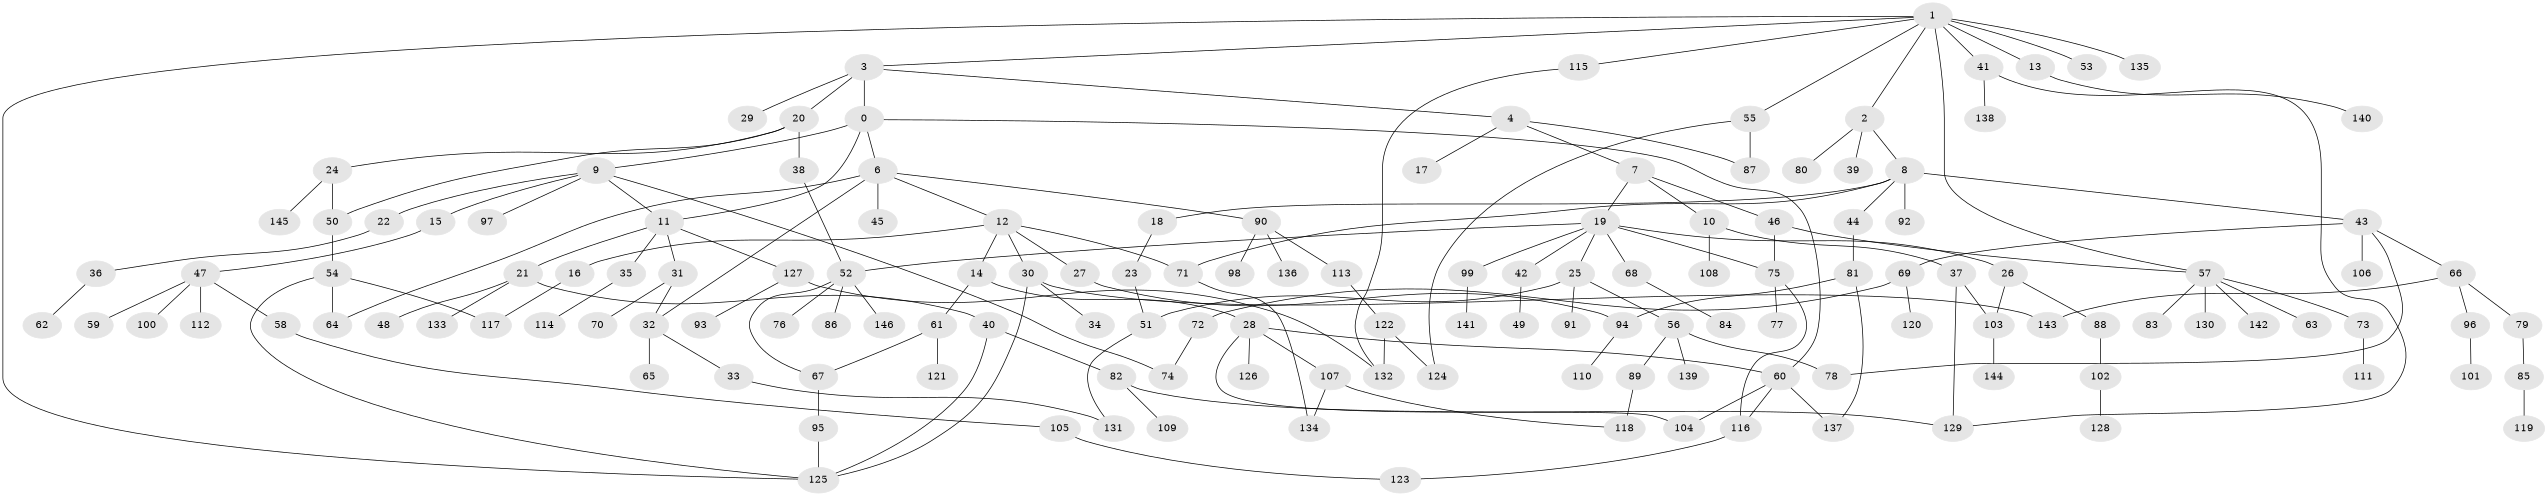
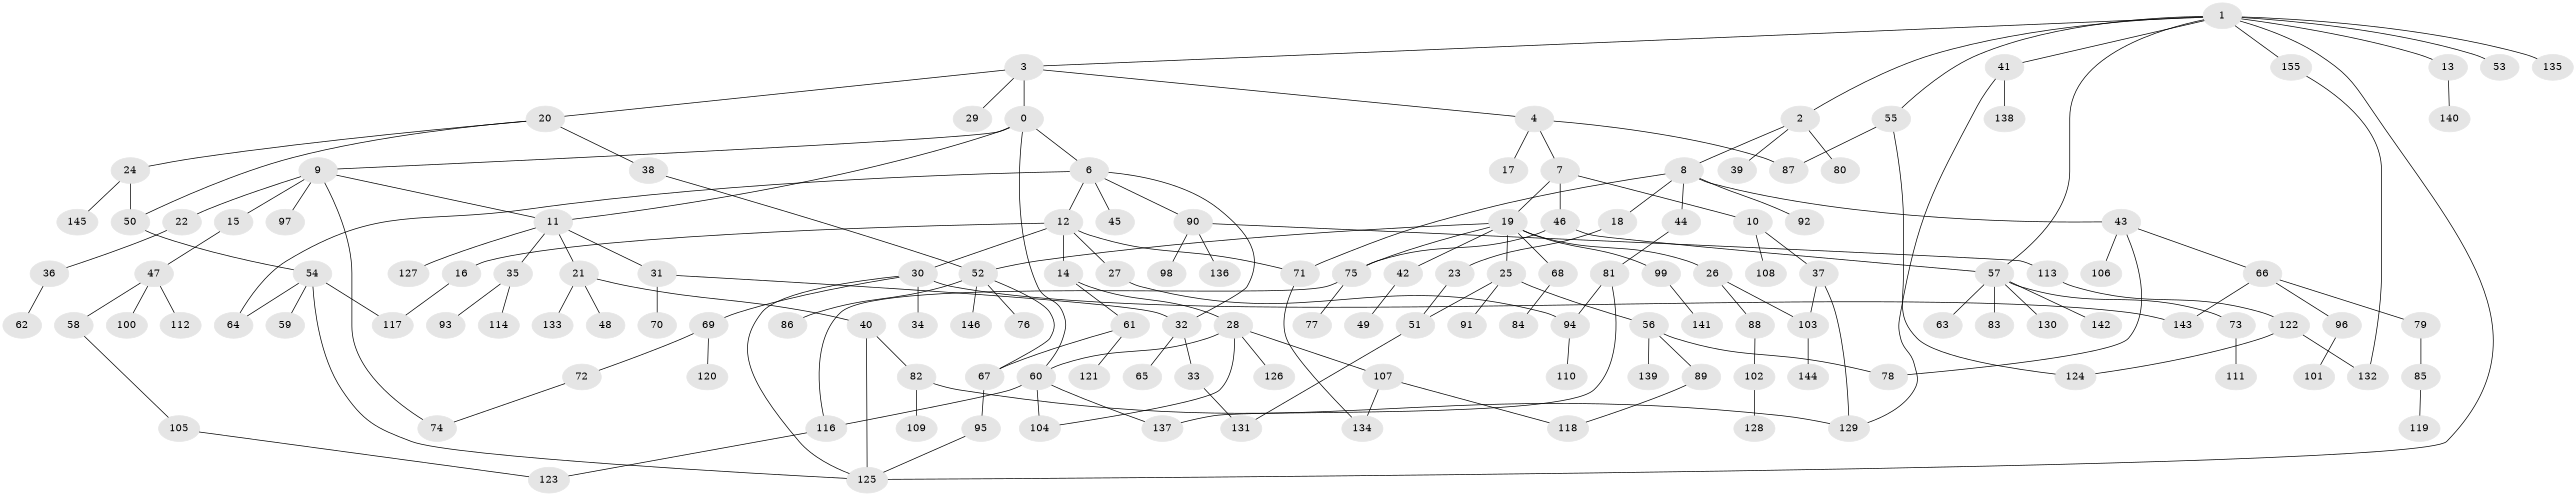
node "115": label "115" -> "155"
edge "43" -- "69": now "30" -- "69"
edge "127" -- "132": removed
edge "127" -- "93": now "35" -- "93"
edge "47" -- "59": now "54" -- "59"
